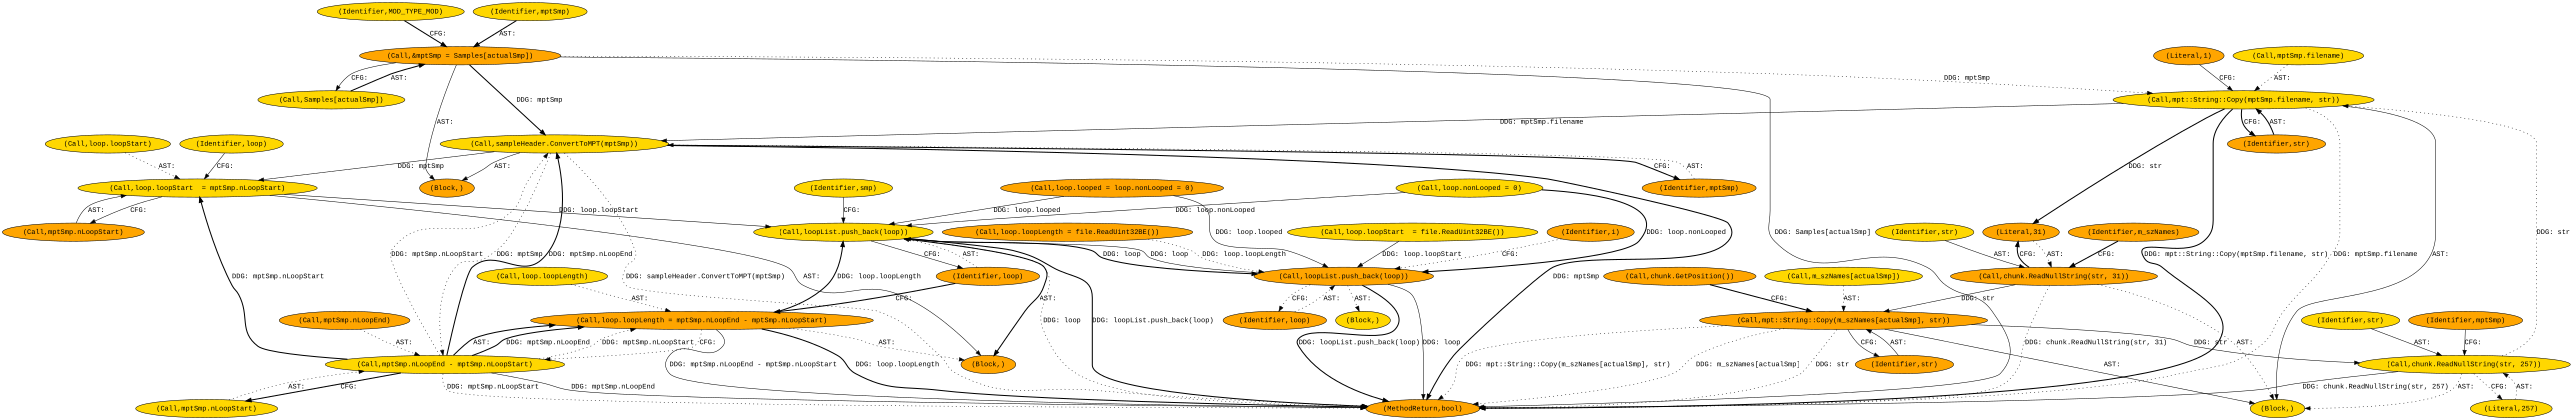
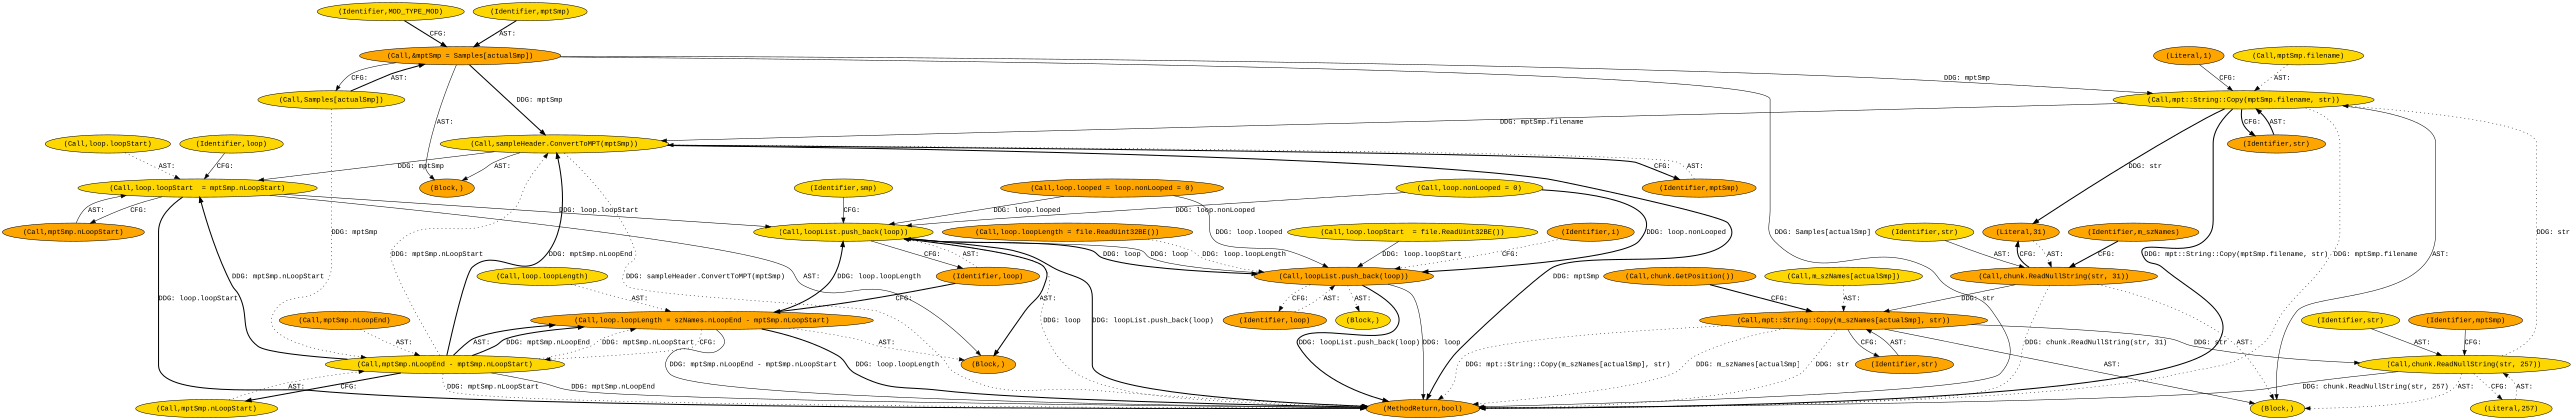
edge "(Call,&mptSmp = Samples[actualSmp])" -> "(Call,mpt::String::Copy(mptSmp.filename, str))": style dotted -> solid
edge "(Call,sampleHeader.ConvertToMPT(mptSmp))" -> "(Call,mptSmp.nLoopEnd - mptSmp.nLoopStart)": now "(Call,Samples[actualSmp])" -> "(Call,mptSmp.nLoopEnd - mptSmp.nLoopStart)"
node "(Call,loop.loopLength = mptSmp.nLoopEnd - mptSmp.nLoopStart)": label "(Call,loop.loopLength = mptSmp.nLoopEnd - mptSmp.nLoopStart)" -> "(Call,loop.loopLength = szNames.nLoopEnd - mptSmp.nLoopStart)"
edge "(Call,loop.loopStart  = mptSmp.nLoopStart)" -> "(MethodReturn,bool)": added, label "DDG: loop.loopStart"
